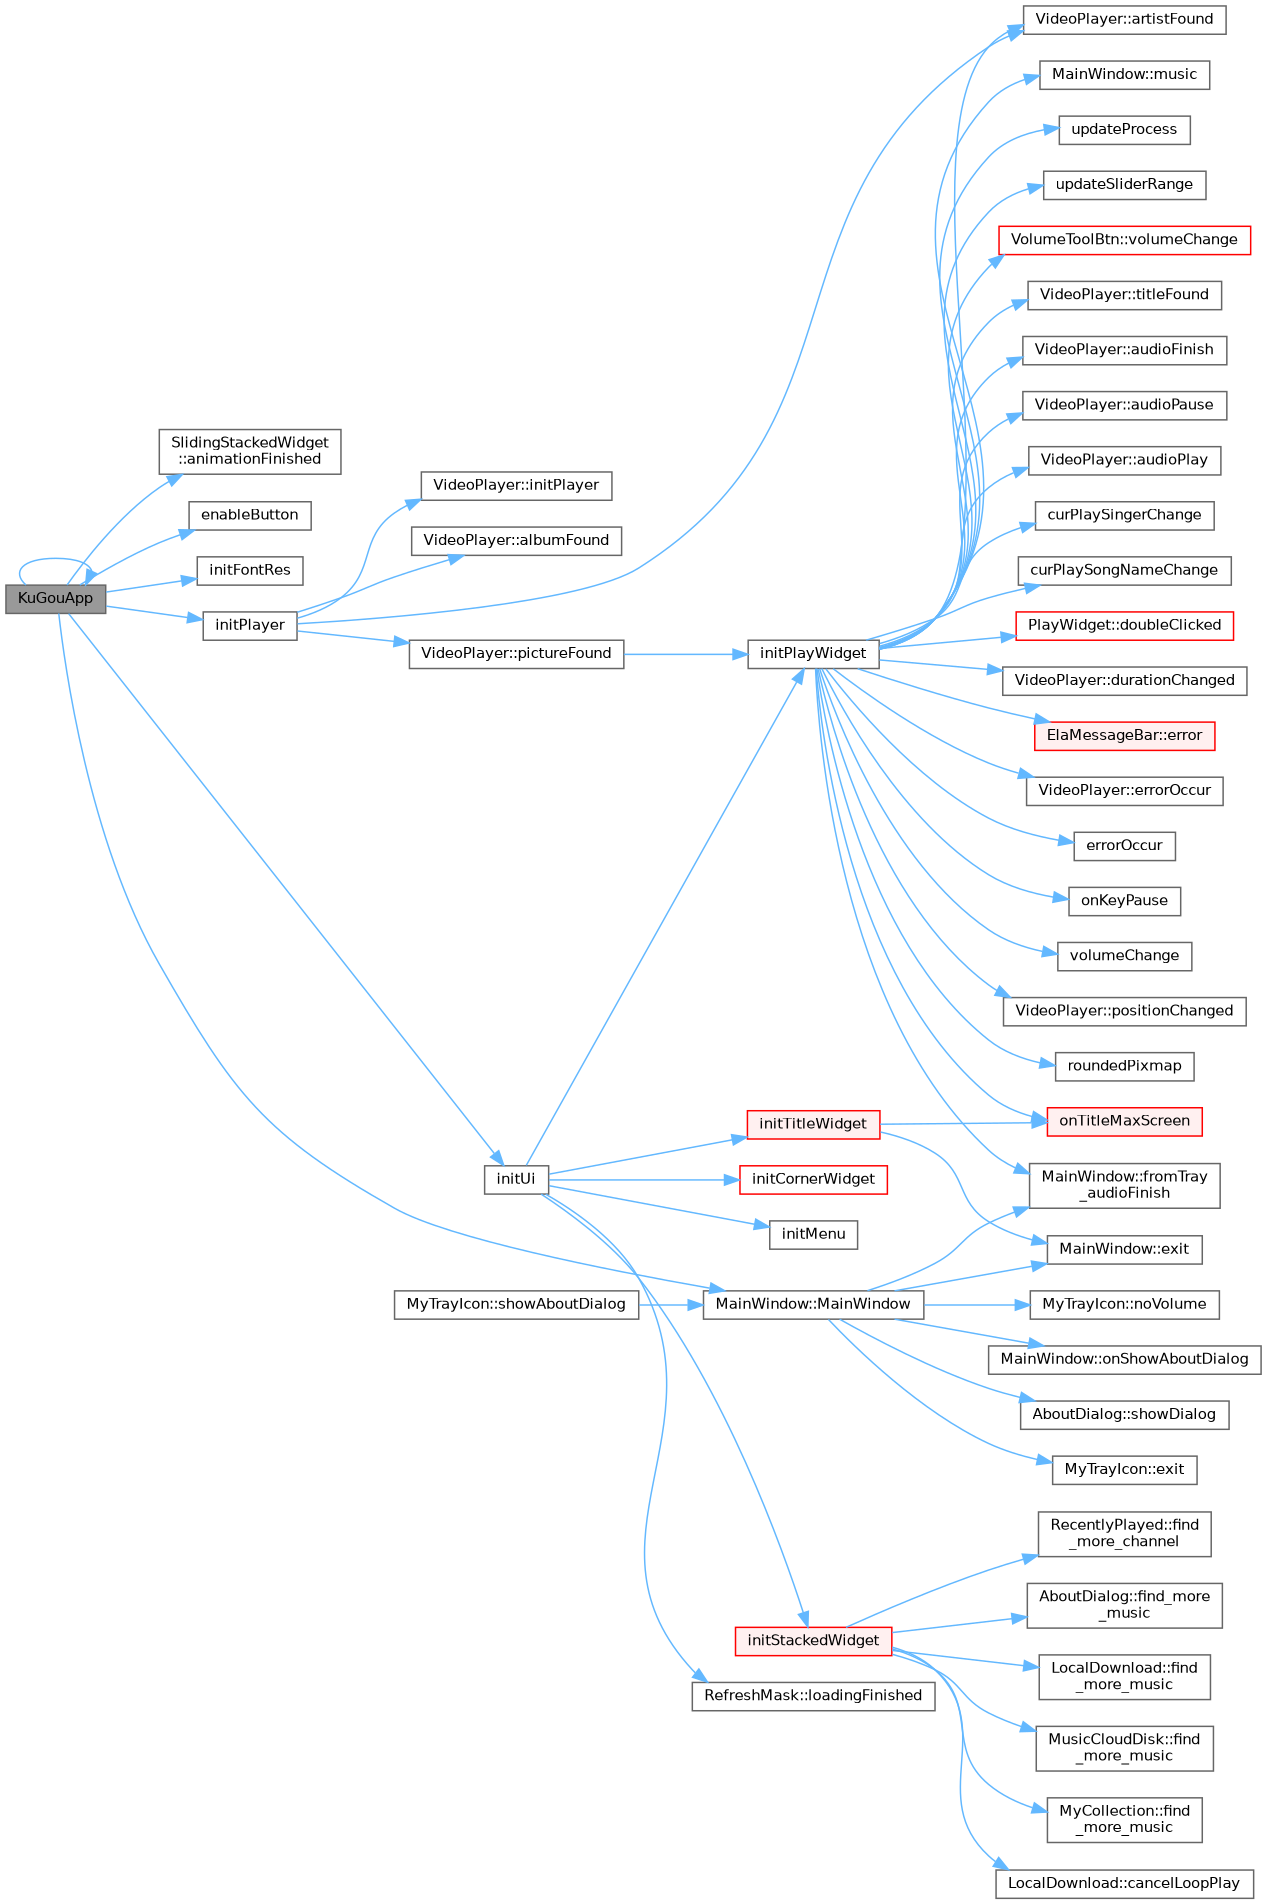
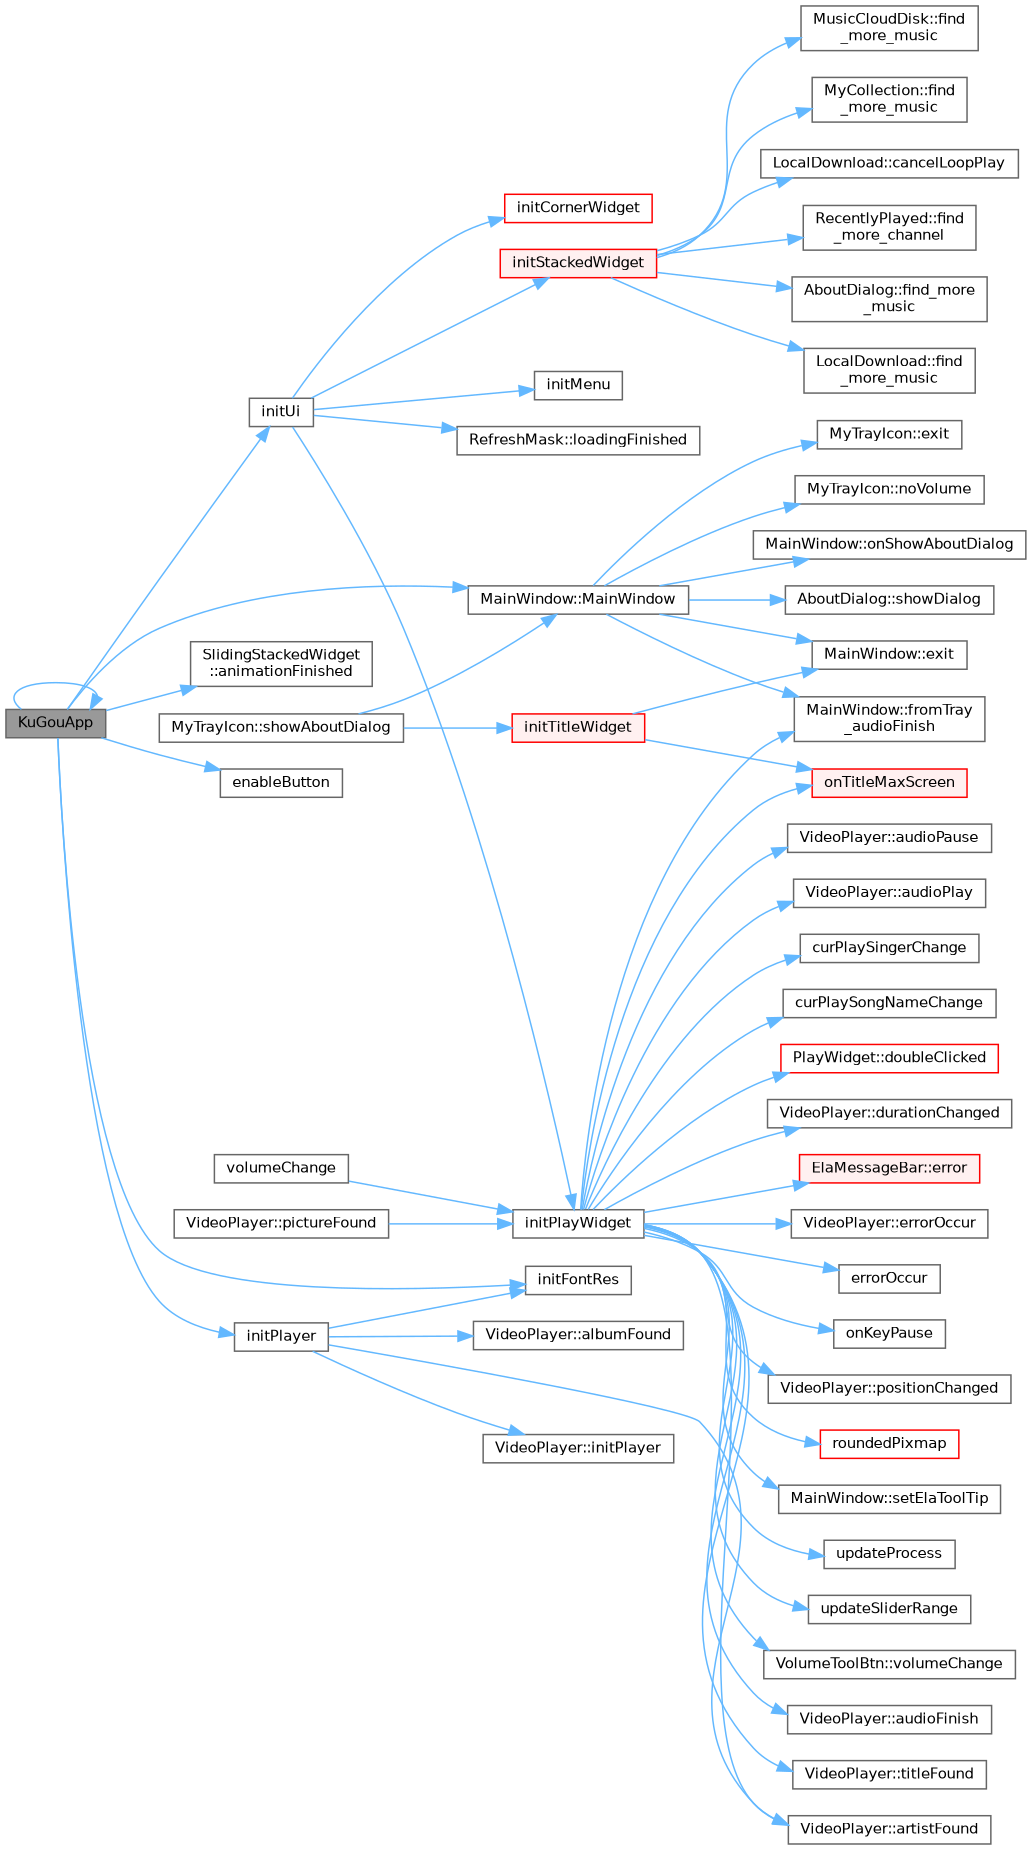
node "MainWindow::music": label "MainWindow::music" -> "MainWindow::setElaToolTip"
node "VolumeToolBtn::volumeChange": color red -> grey40
edge "initPlayer" -> "VideoPlayer::pictureFound": now "initPlayer" -> "initFontRes"
edge "initPlayWidget" -> "volumeChange": reversed
node "roundedPixmap": color grey40 -> red
edge "initUi" -> "initTitleWidget": now "MyTrayIcon::showAboutDialog" -> "initTitleWidget"
